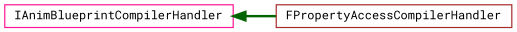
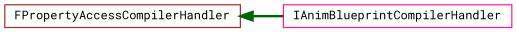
edge "FPropertyAccessCompilerHandler" -> "IAnimBlueprintCompilerHandler": reversed
